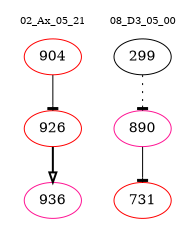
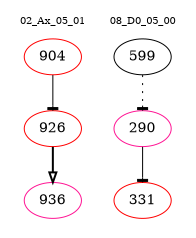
cluster "02_Ax_05_21": label "02_Ax_05_21" -> "02_Ax_05_01"
cluster "08_D3_05_00": label "08_D3_05_00" -> "08_D0_05_00"
node "299": label "299" -> "599"
node "890": label "890" -> "290"
node "731": label "731" -> "331"
